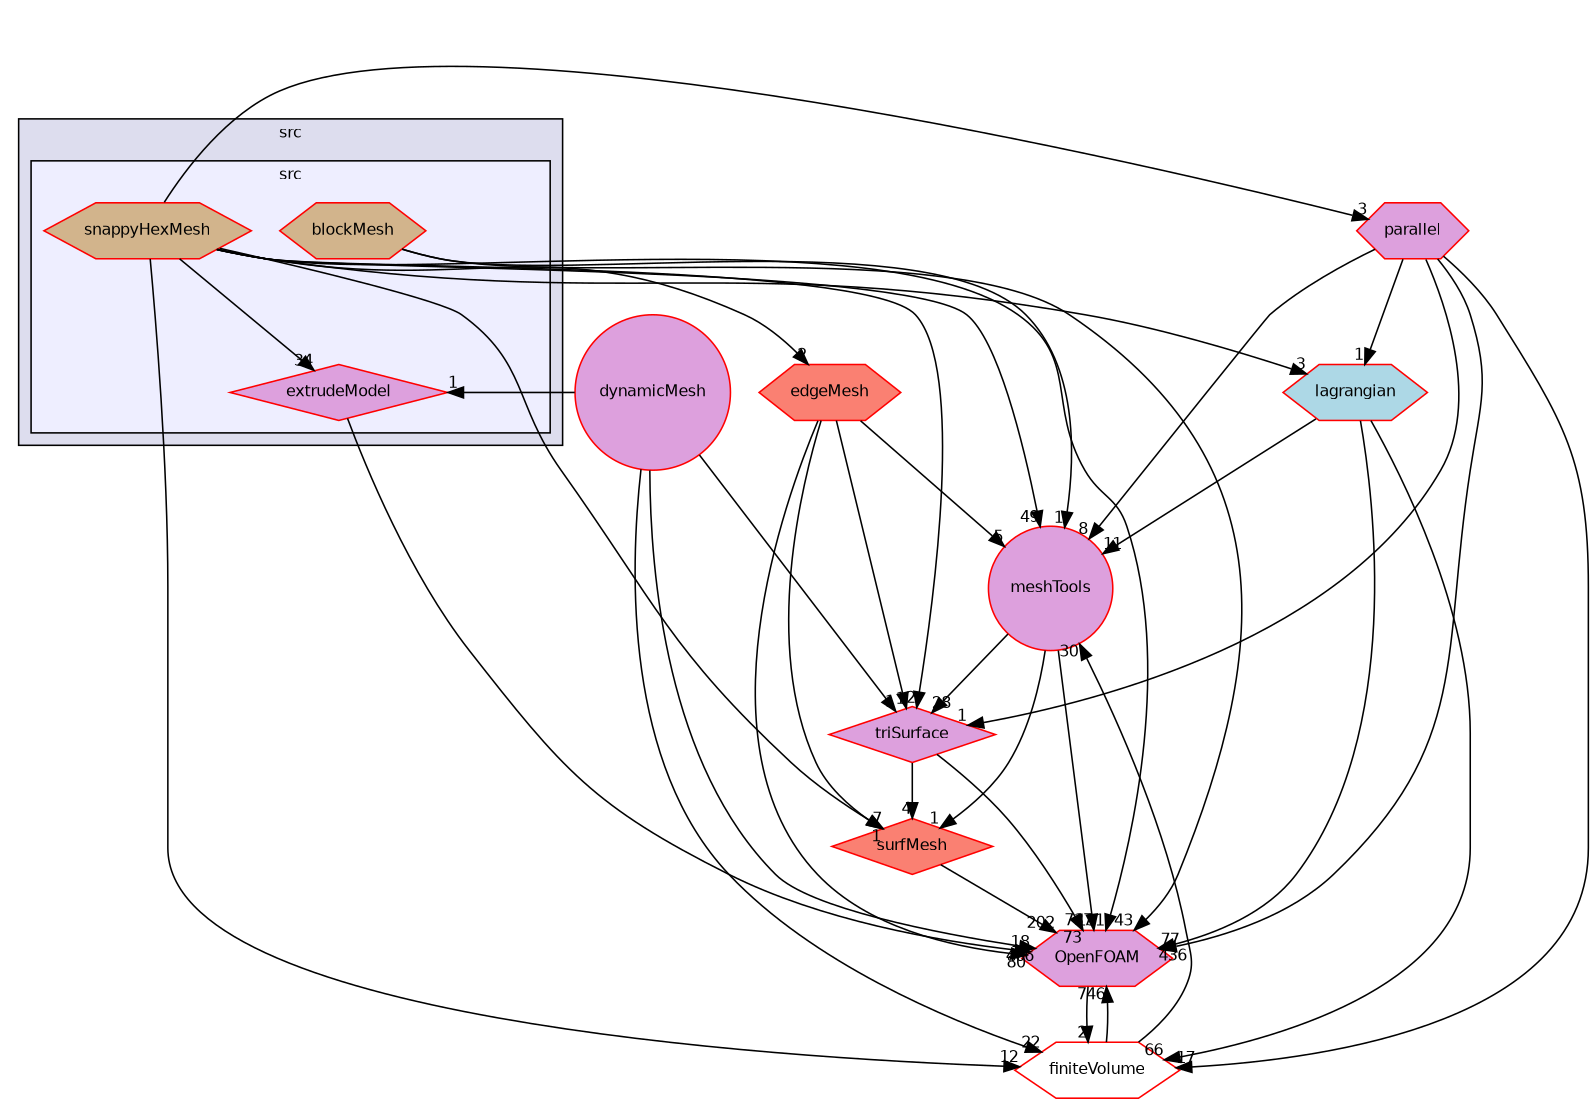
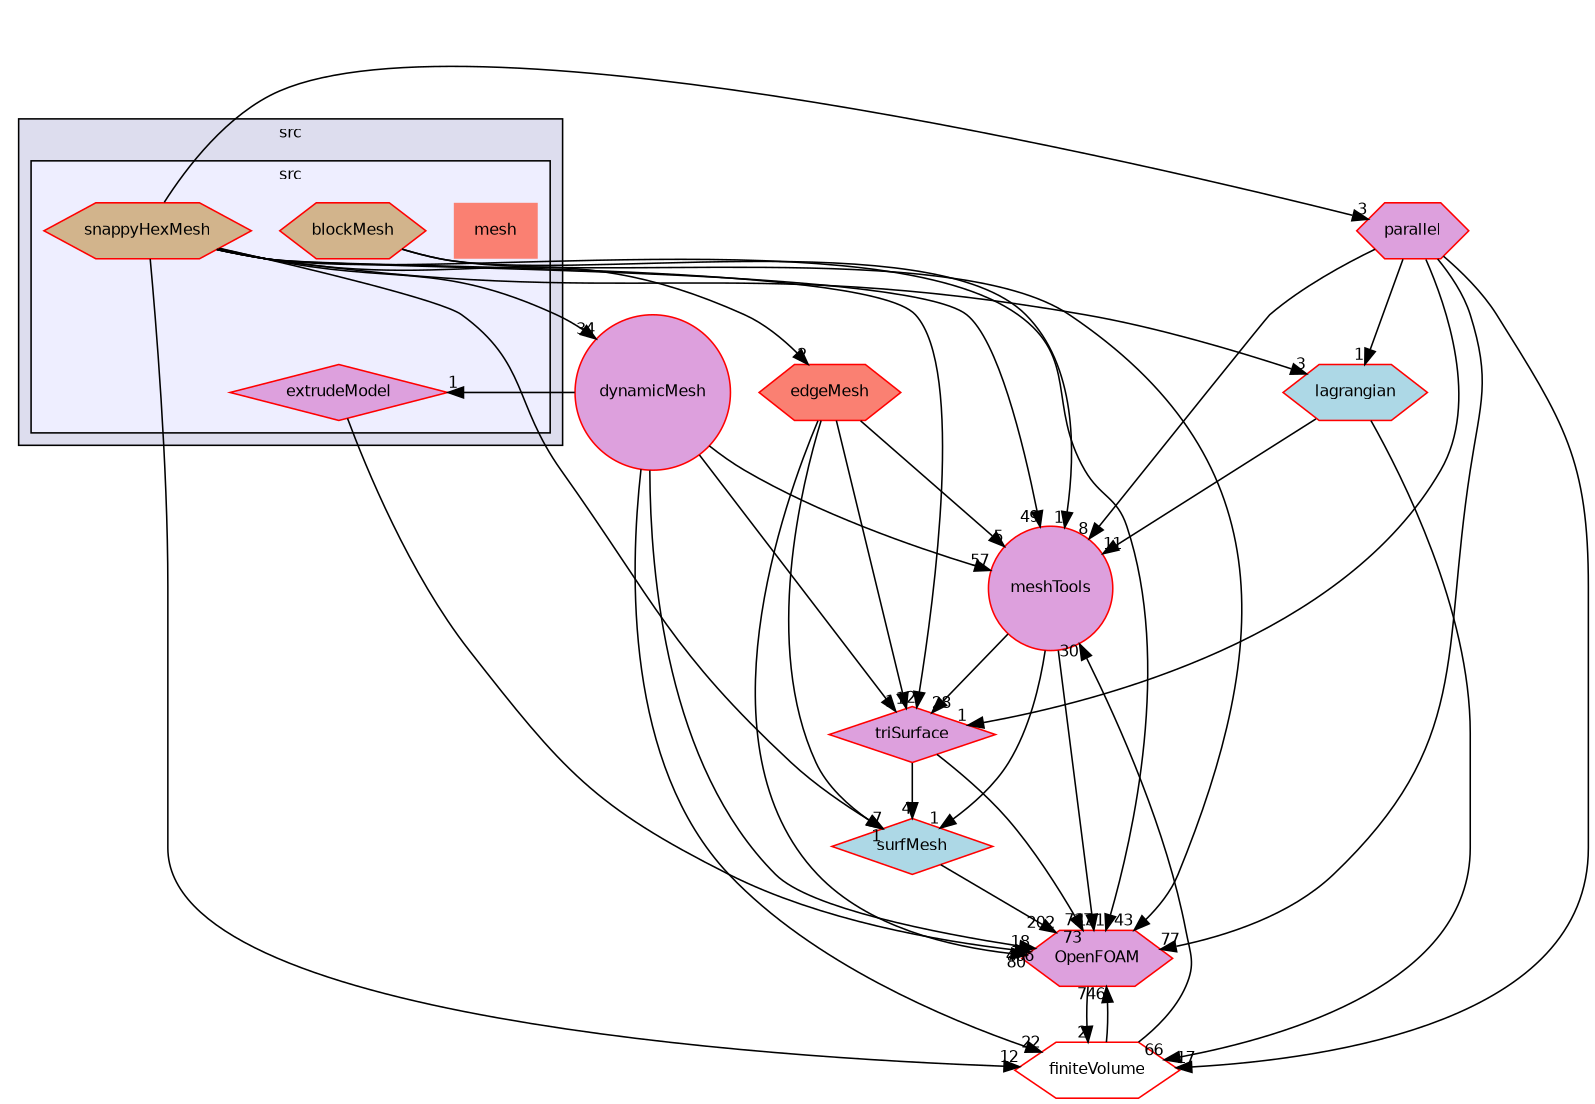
node "mesh": added
edge "snappyHexMesh" -> "extrudeModel": now "snappyHexMesh" -> "dynamicMesh"
edge "dynamicMesh" -> "meshTools": added
edge "lagrangian" -> "OpenFOAM": removed
node "surfMesh": fillcolor salmon -> lightblue
